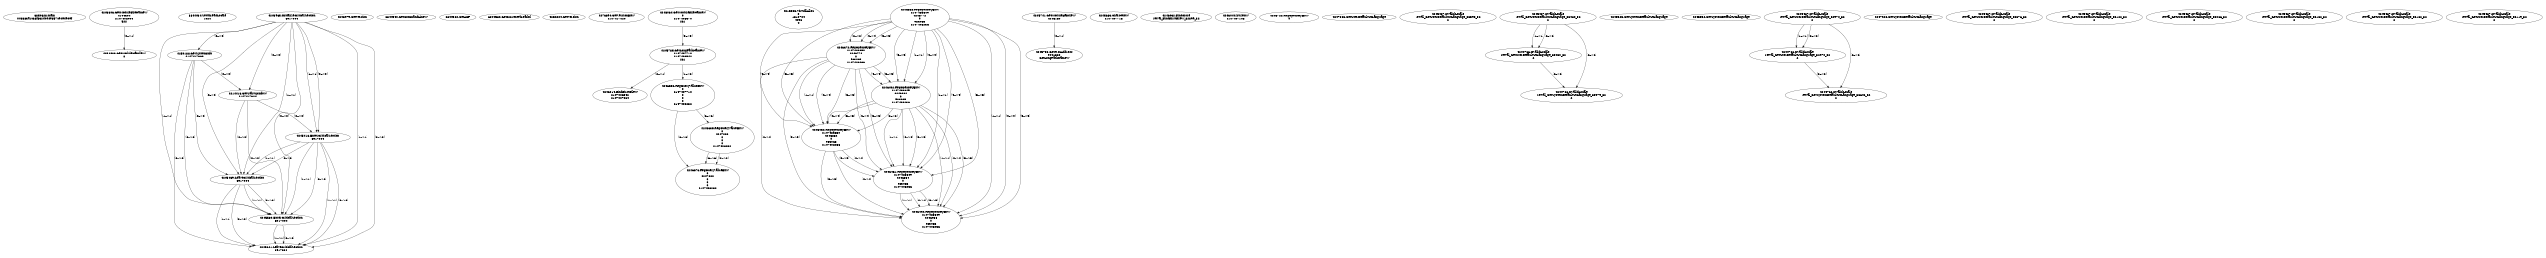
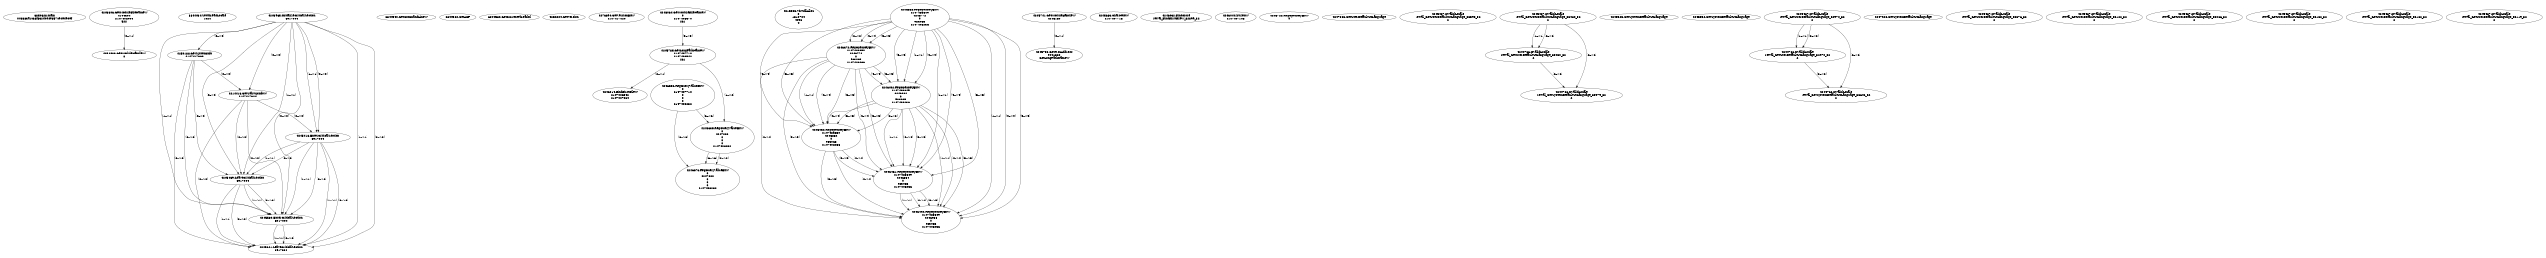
node "4243979.GetVersion": removed
edge "4245785.GetLongPathNameW 2147407710 2147406542 261" -> "4246556.RegQueryValueExW 0 2147407710 0 0 0 2147408232": now "4245785.GetLongPathNameW 2147407710 2147406542 261" -> "4246635.RegQueryValueExW 0 4247000 0 0 0 2147408232"
edge "4214413.GetStartupInfoW 2147417624" -> "4245621.LeaveCriticalSection 6917004": added, label "(0-->0)"
